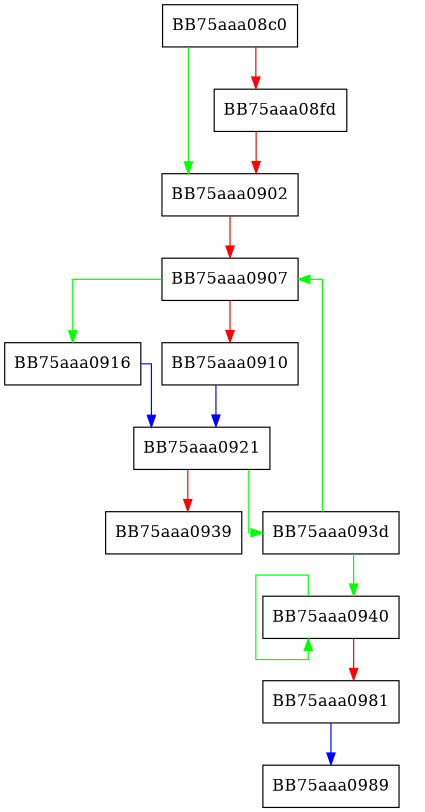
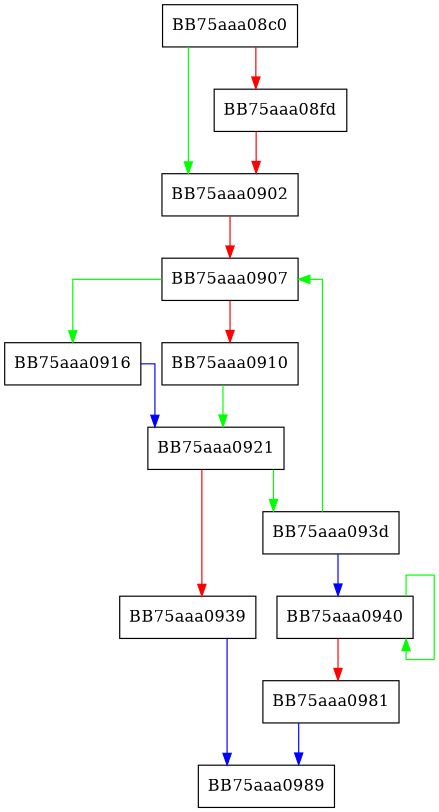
edge "BB75aaa0910" -> "BB75aaa0921": color blue -> green
edge "BB75aaa093d" -> "BB75aaa0940": color green -> blue
edge "BB75aaa0939" -> "BB75aaa0989": added
